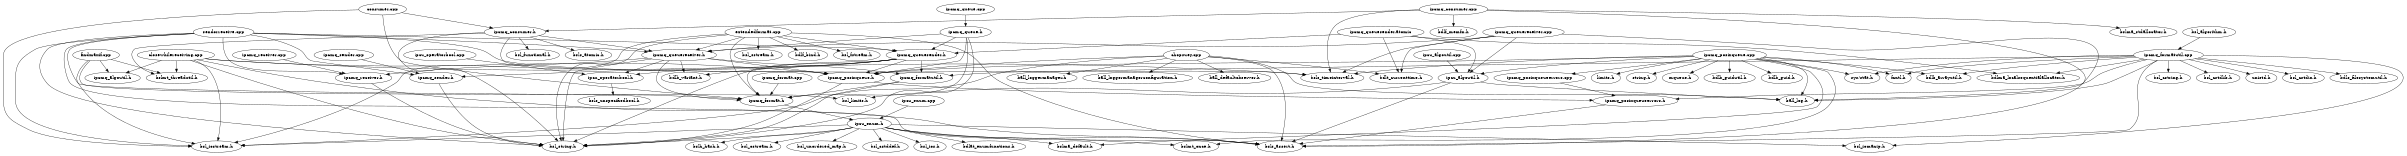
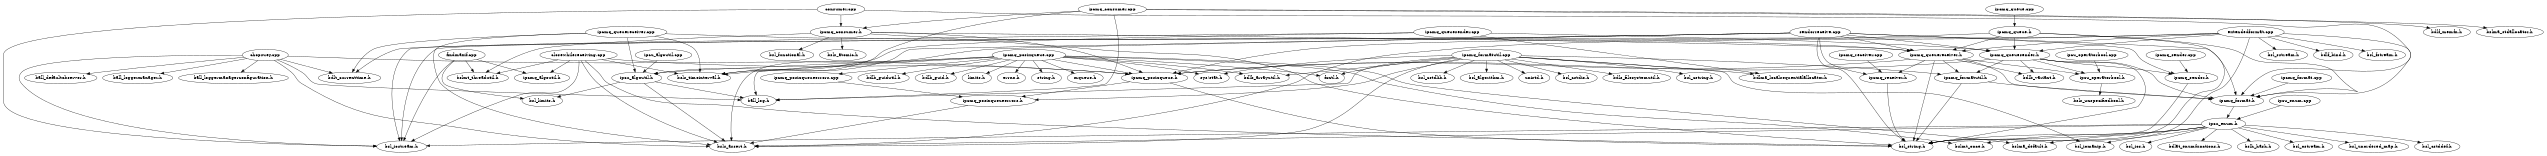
node "ipcmq_queuesender.atomic": label "ipcmq_queuesender.atomic" -> "ipcmq_queuesender.cpp"
edge "bsl_algorithm.h" -> "ipcmq_formatutil.cpp": reversed
node "errno.h": added
